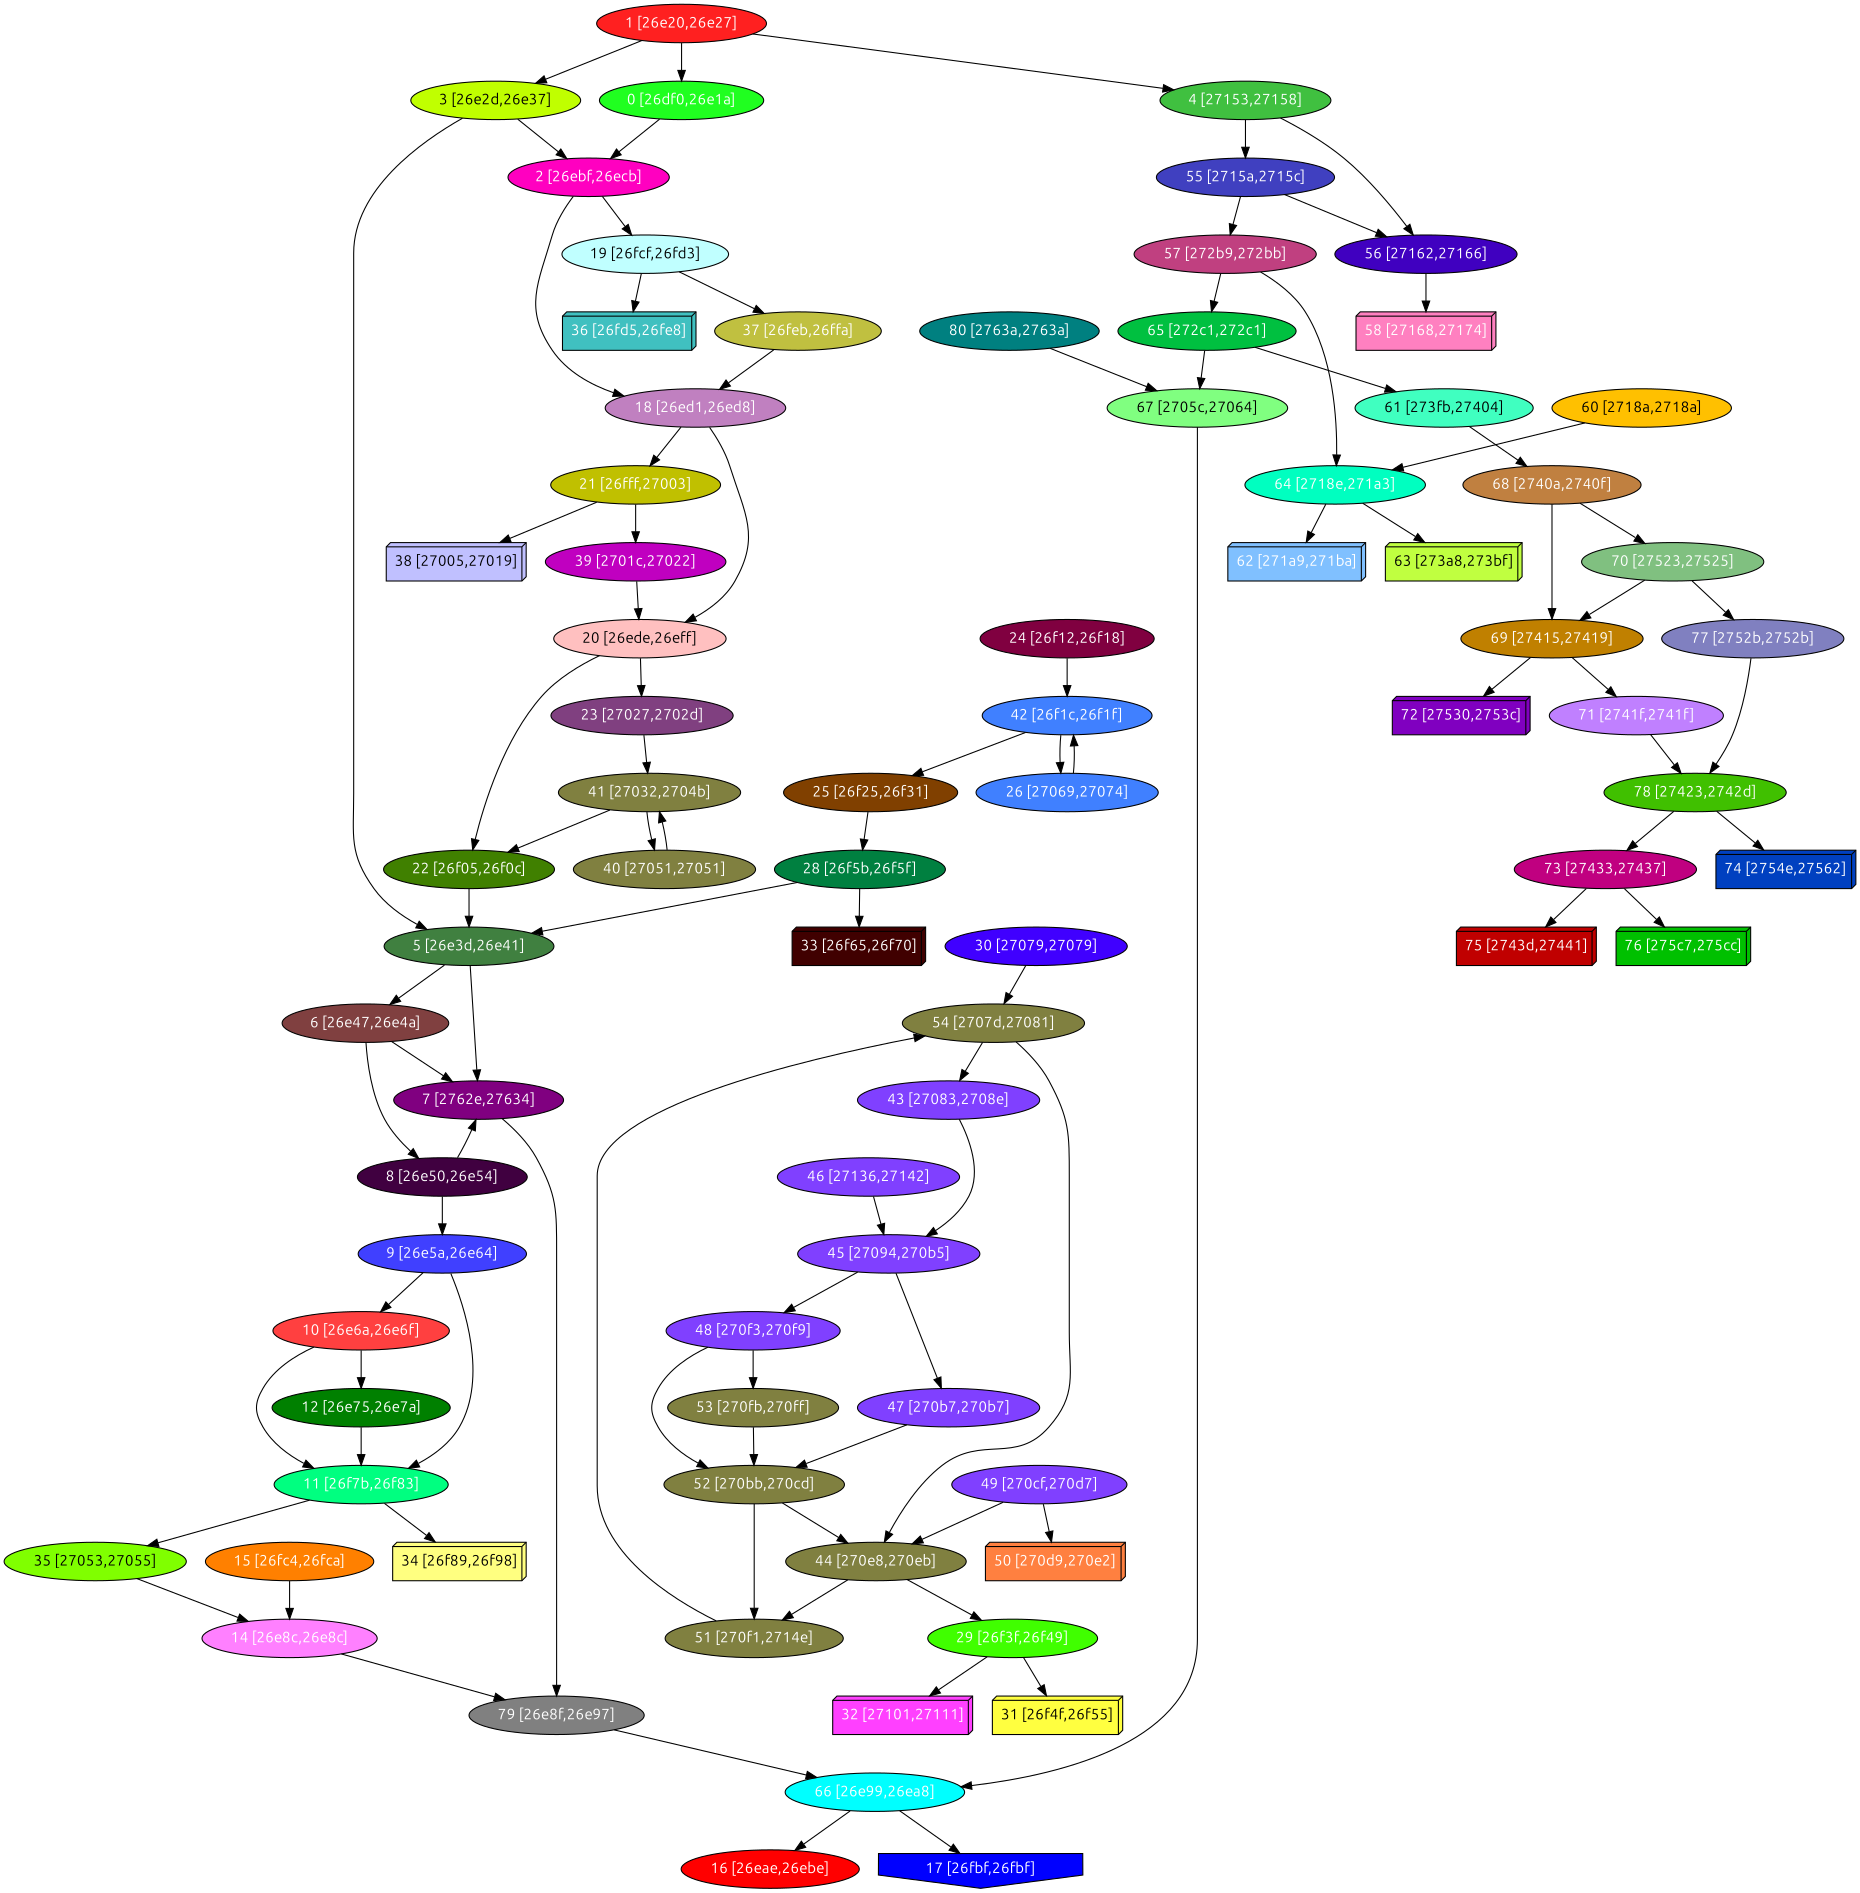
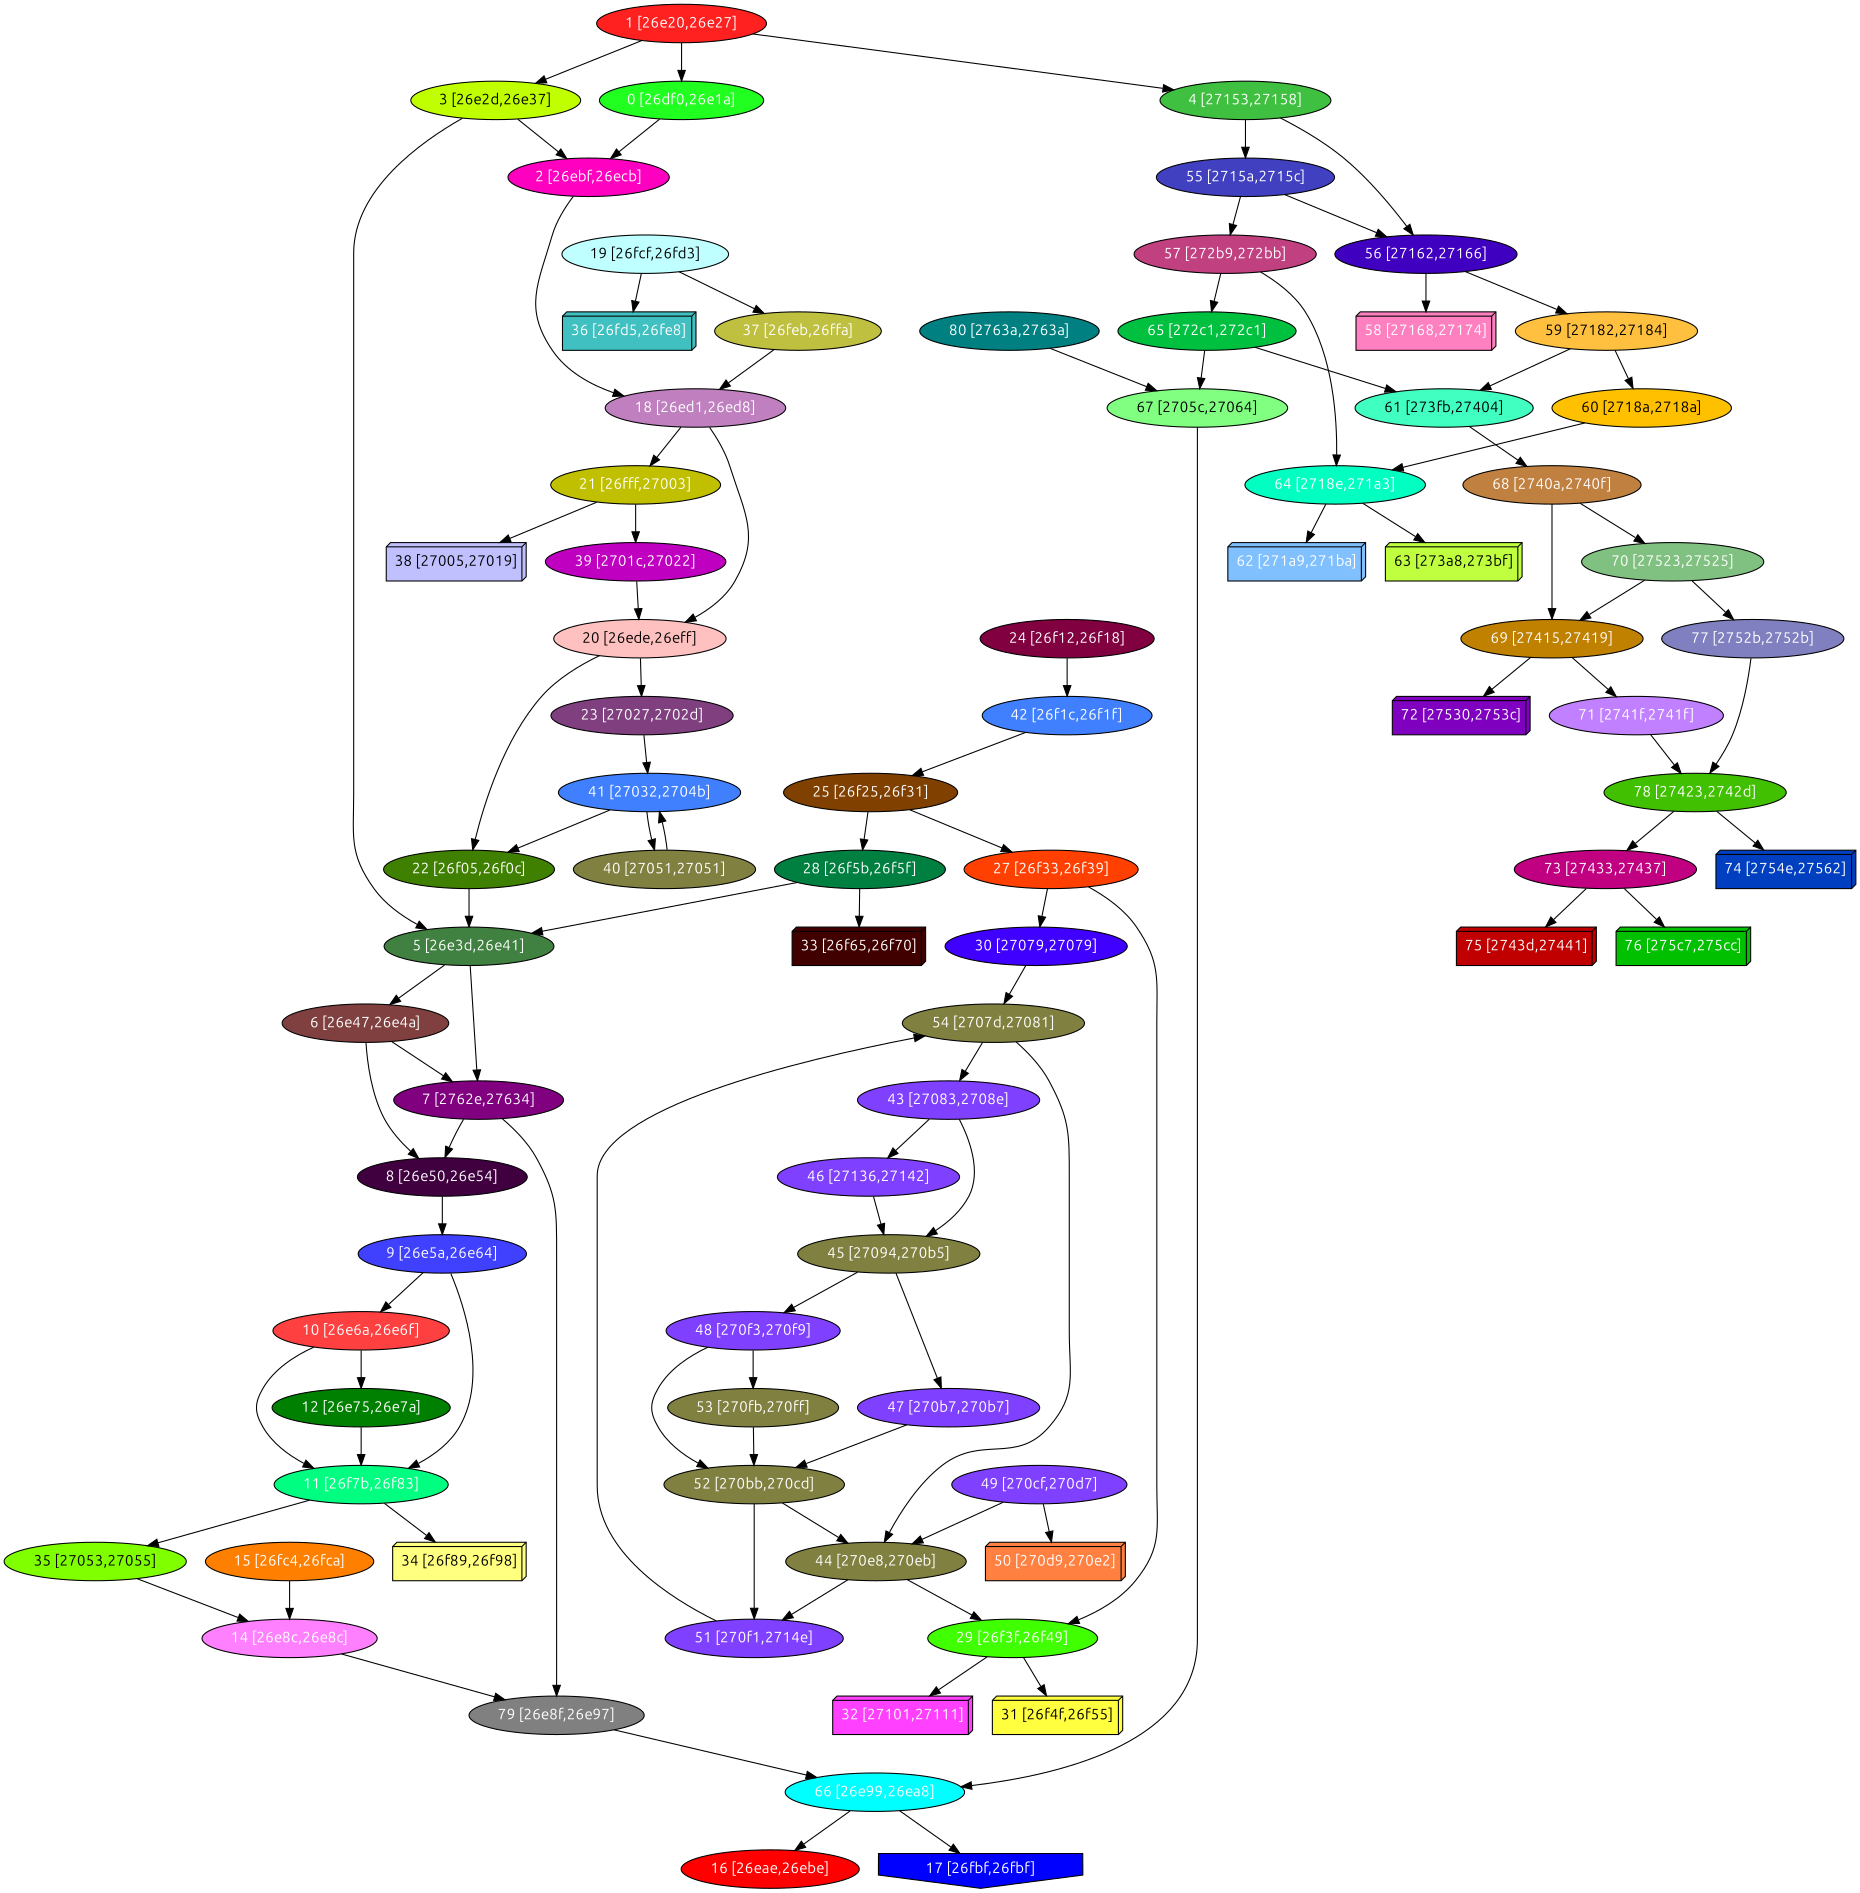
edge "2 [26ebf,26ecb]" -> "19 [26fcf,26fd3]": removed
node "59 [27182,27184]": added
node "41 [27032,2704b]": fillcolor #808040 -> #4080ff
node "26 [27069,27074]": removed
node "27 [26f33,26f39]": added
edge "43 [27083,2708e]" -> "46 [27136,27142]": added
edge "8 [26e50,26e54]" -> "7 [2762e,27634]": reversed
node "45 [27094,270b5]": fillcolor #8040ff -> #808040
node "51 [270f1,2714e]": fillcolor #808040 -> #8040ff
